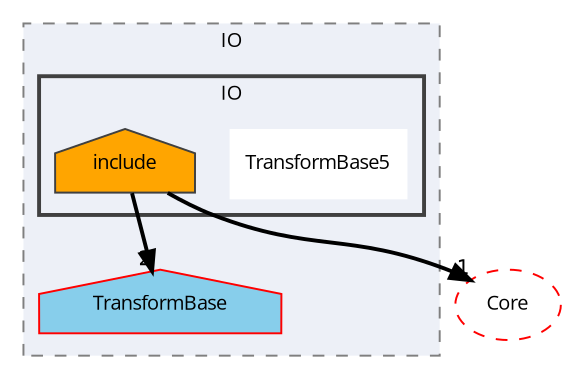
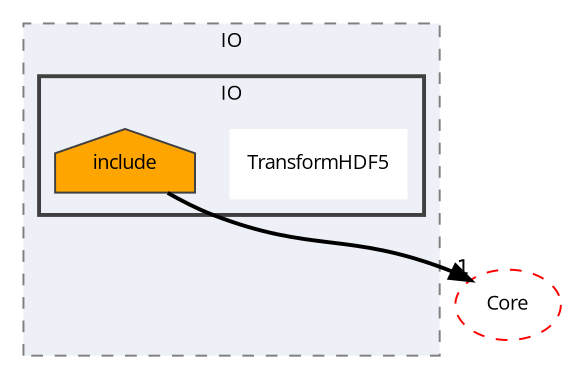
node "TransformBase5": label "TransformBase5" -> "TransformHDF5"
node "TransformBase": removed
